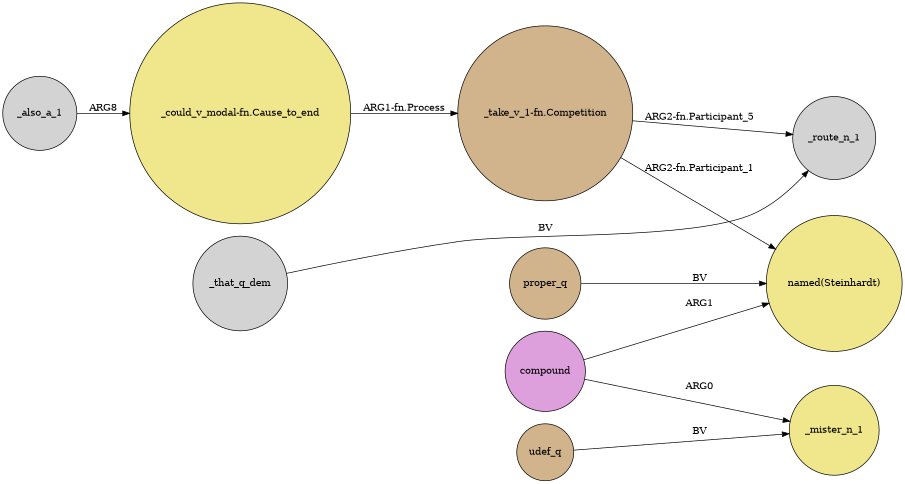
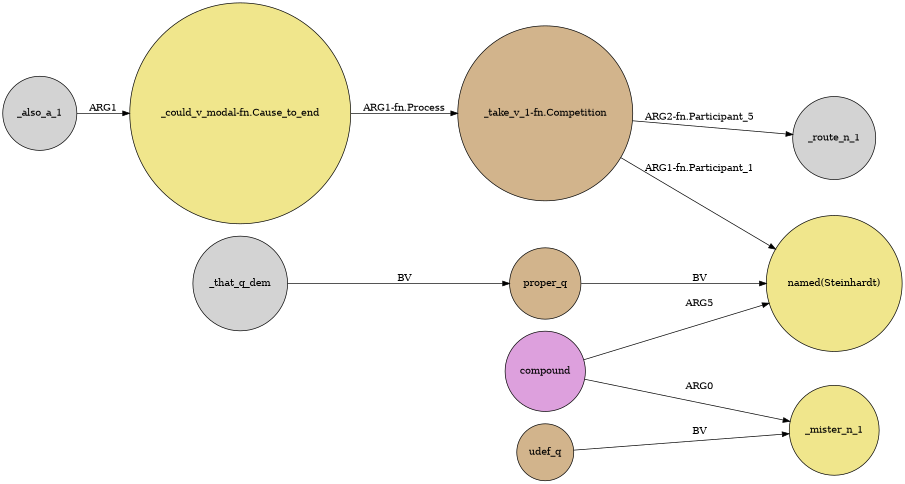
edge "_also_a_1" -> "_could_v_modal-fn.Cause_to_end": label "ARG8" -> "ARG1"
edge "_take_v_1-fn.Competition" -> "named(Steinhardt)": label "ARG2-fn.Participant_1" -> "ARG1-fn.Participant_1"
edge "_that_q_dem" -> "_route_n_1": now "_that_q_dem" -> "proper_q"
edge "compound" -> "named(Steinhardt)": label "ARG1" -> "ARG5"
